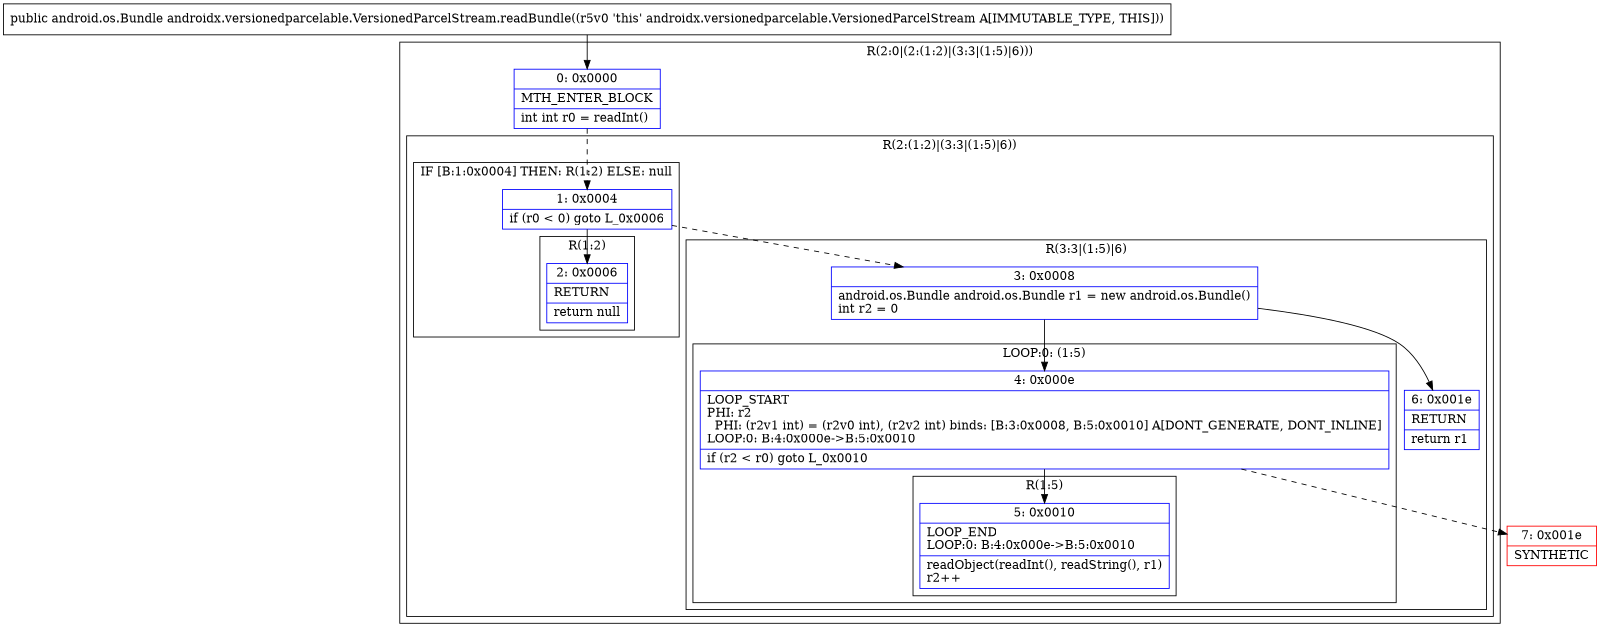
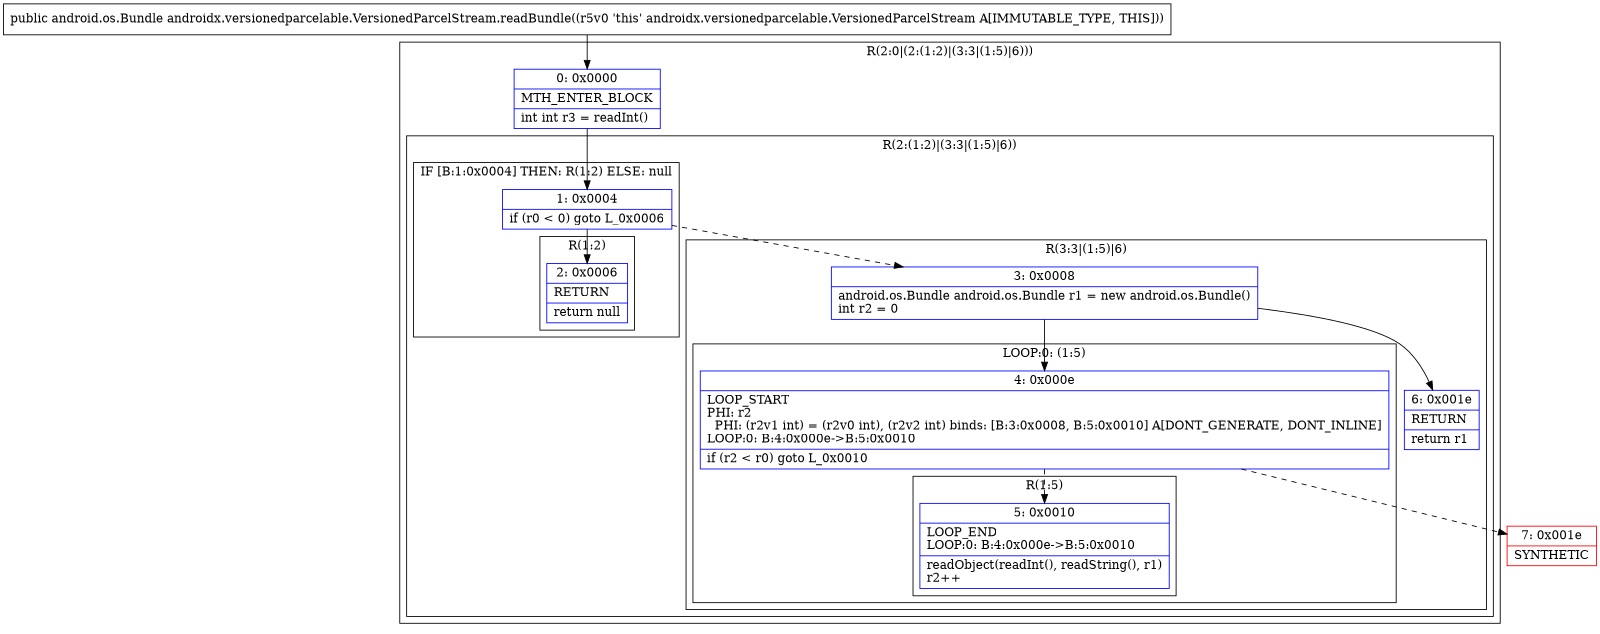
node "0: 0x0000": text "int int r0 = readInt()" -> "int int r3 = readInt()"
edge "0: 0x0000" -> "1: 0x0004": style dashed -> solid
edge "4: 0x000e" -> "5: 0x0010": style solid -> dashed
